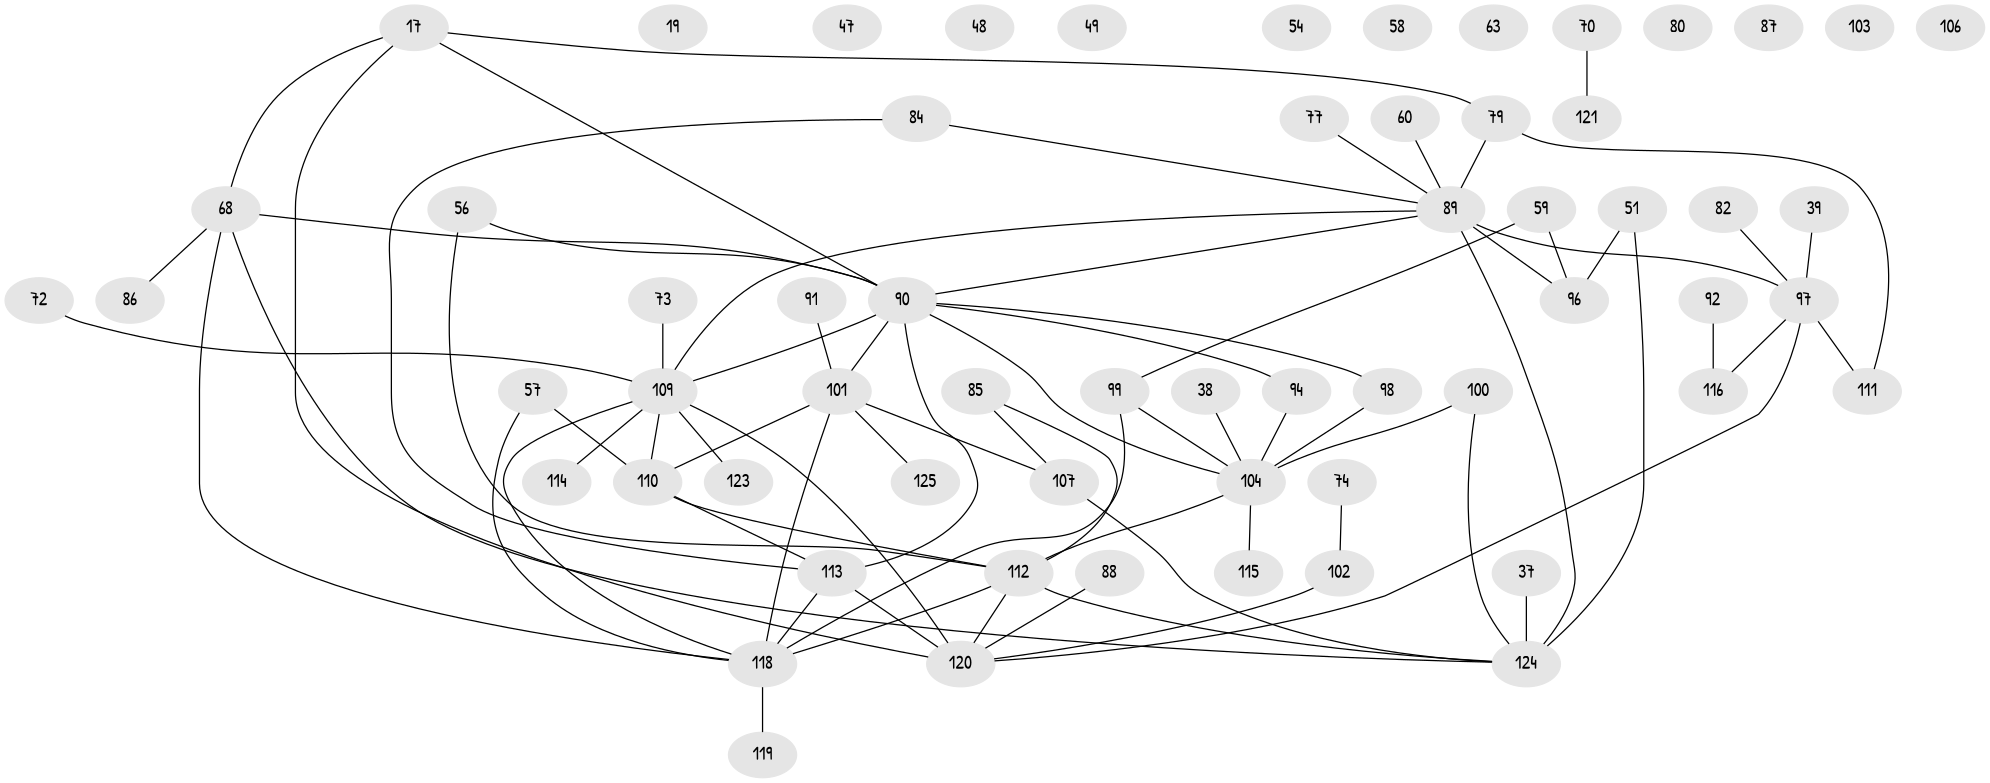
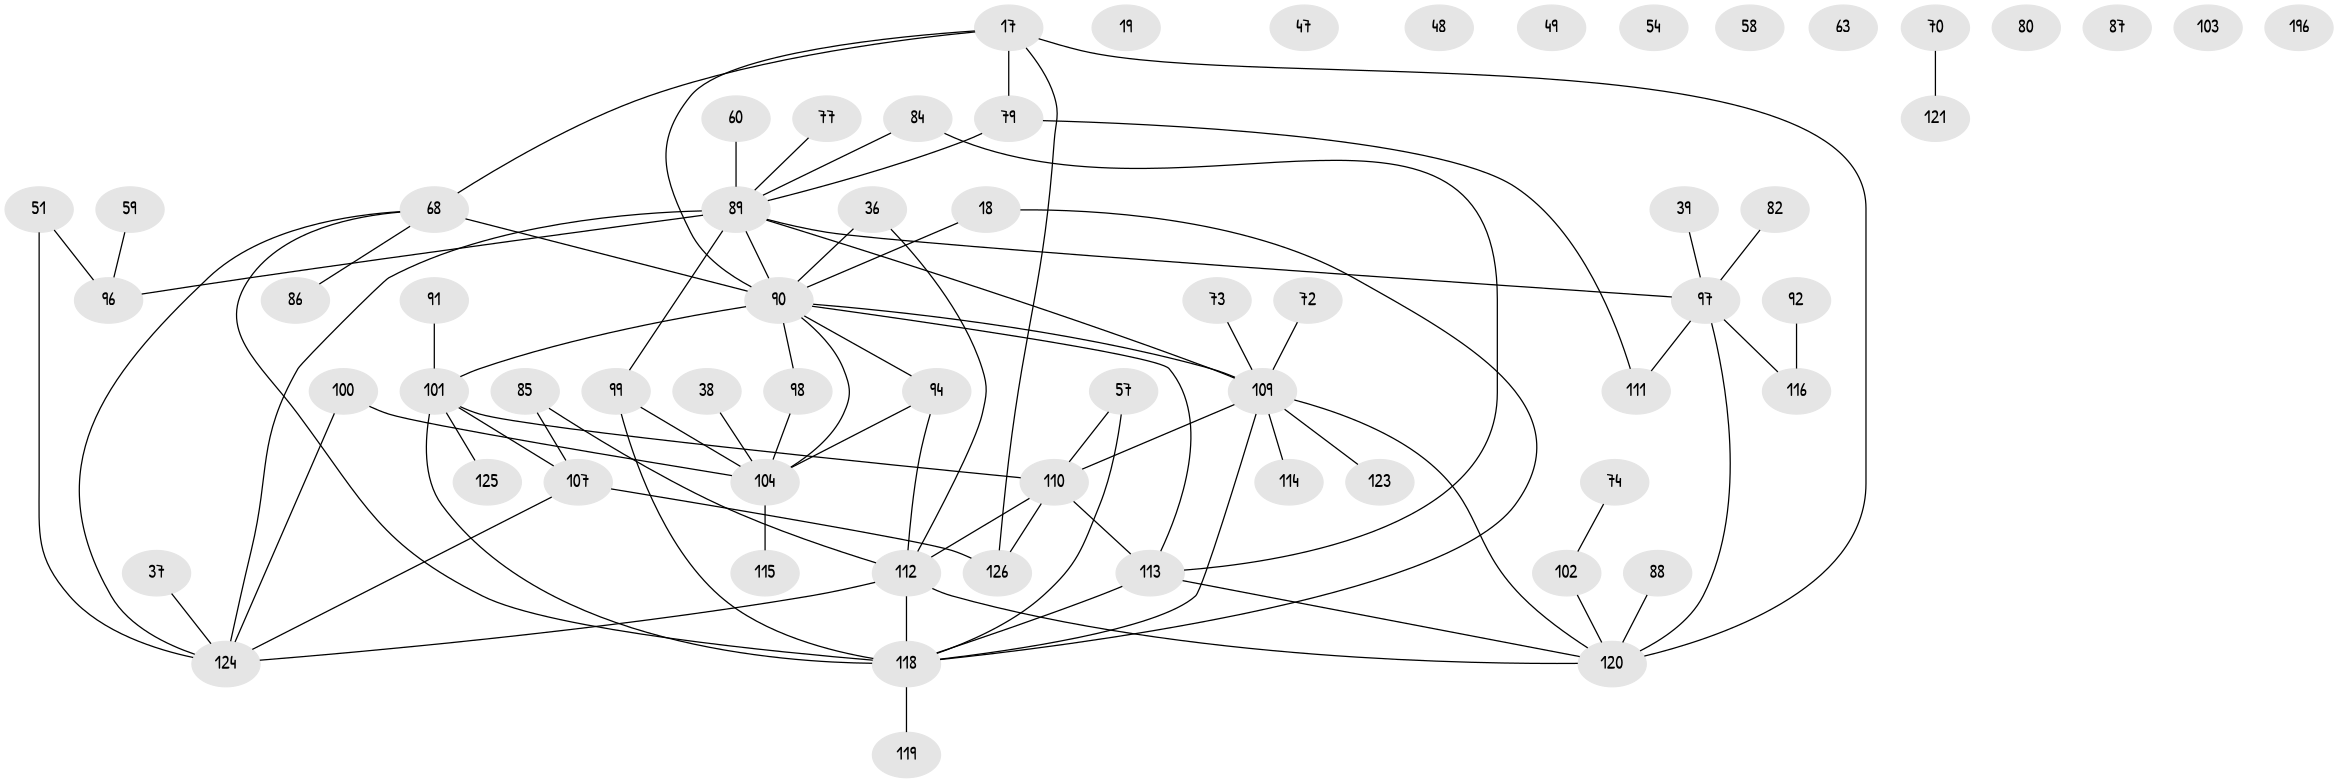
node "106": label "106" -> "196"
node "56": label "56" -> "36"
node "18": added
edge "59" -- "99": now "89" -- "99"
edge "104" -- "112": now "94" -- "112"
node "126": added
